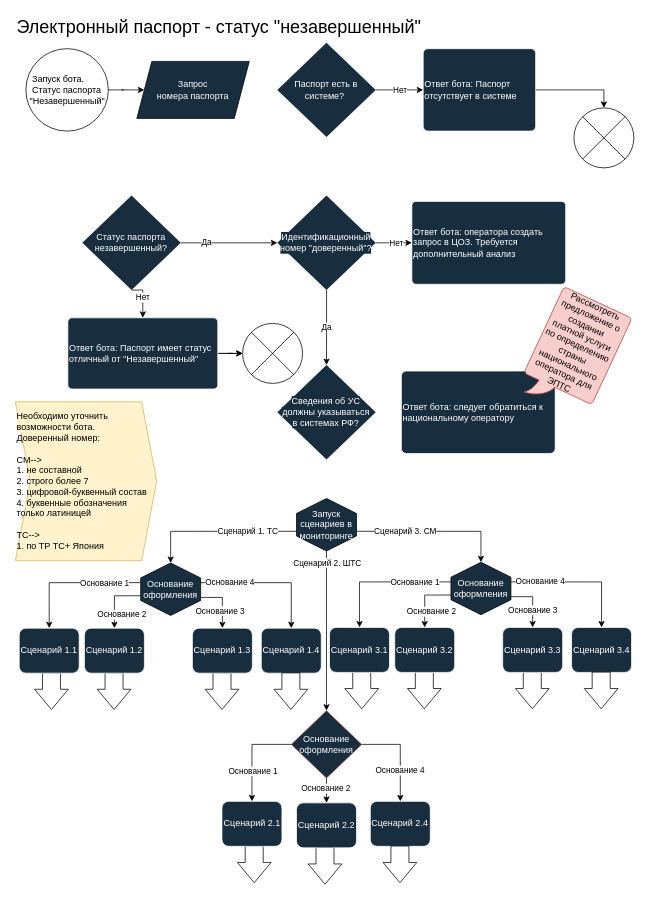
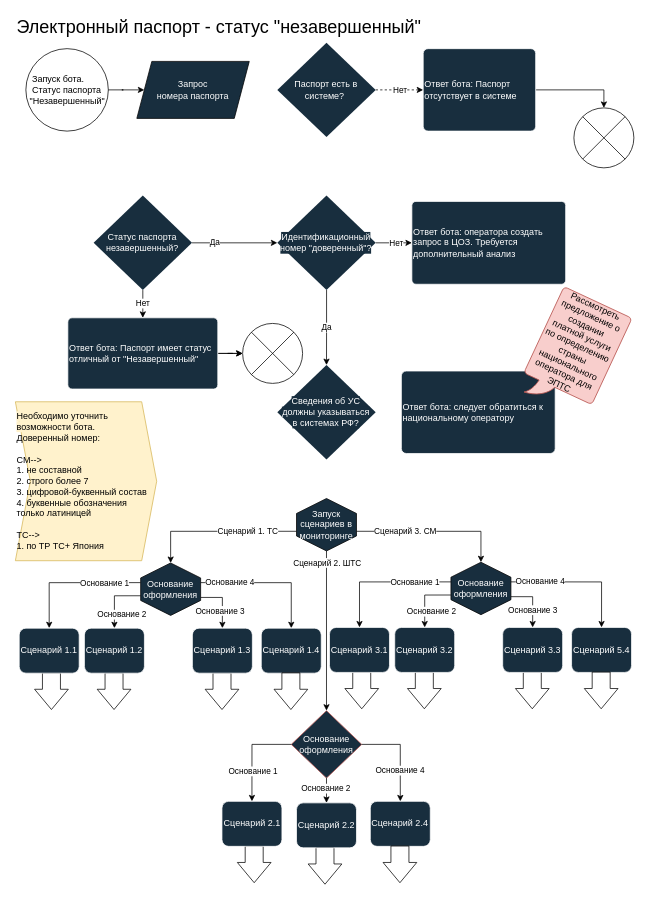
edge "Паспорт есть в системе?" -> "Ответ бота: Паспорт отсутствует в системе": style solid -> dashed
node "Статус паспорта незавершенный?": moved (132, 243) -> (143, 243)
node "Сценарий 3.4": label "Сценарий 3.4" -> "Сценарий 5.4"
